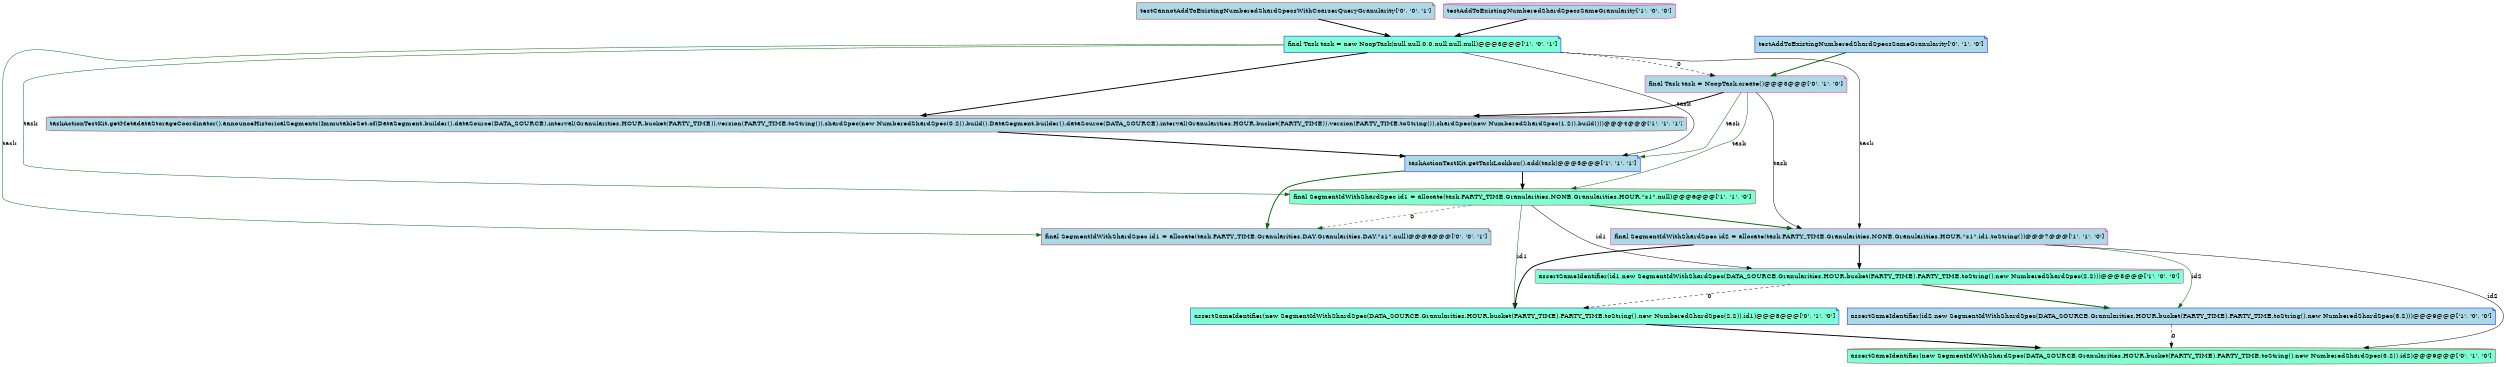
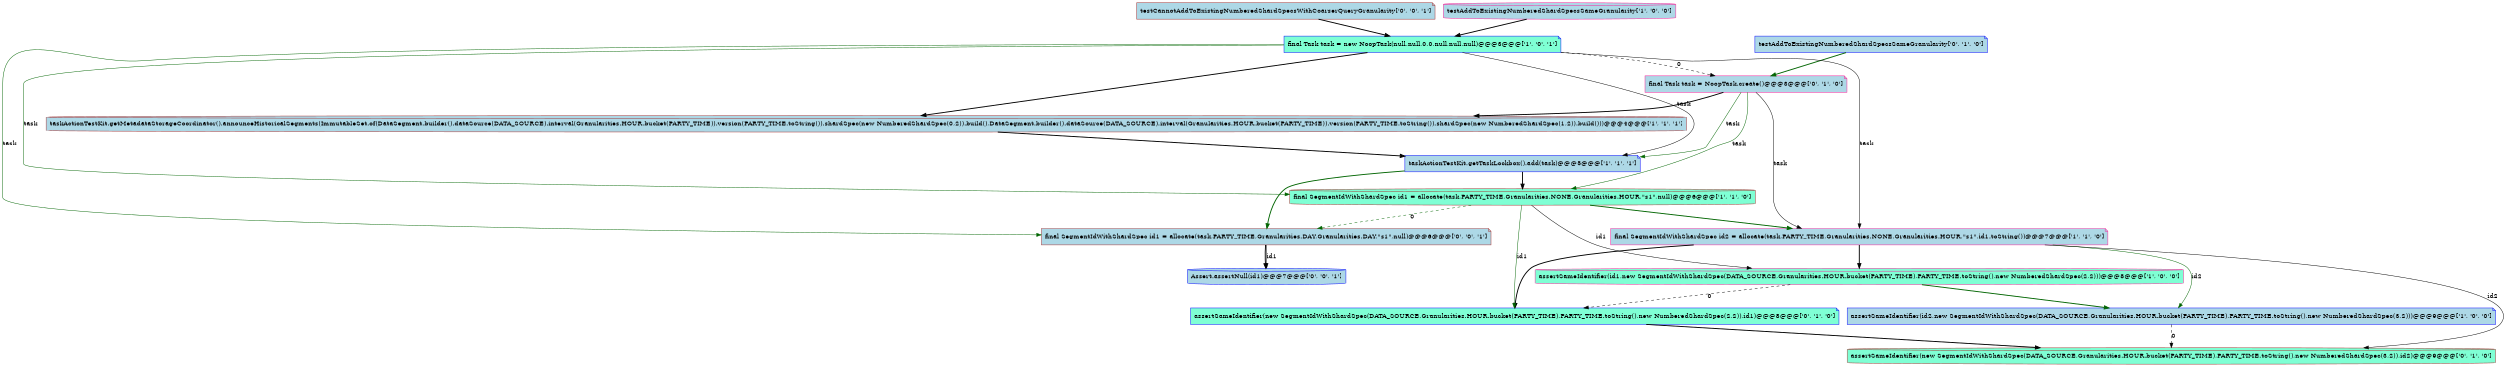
node "Assert.assertNull(id1)@@@7@@@['0', '0', '1']": added
